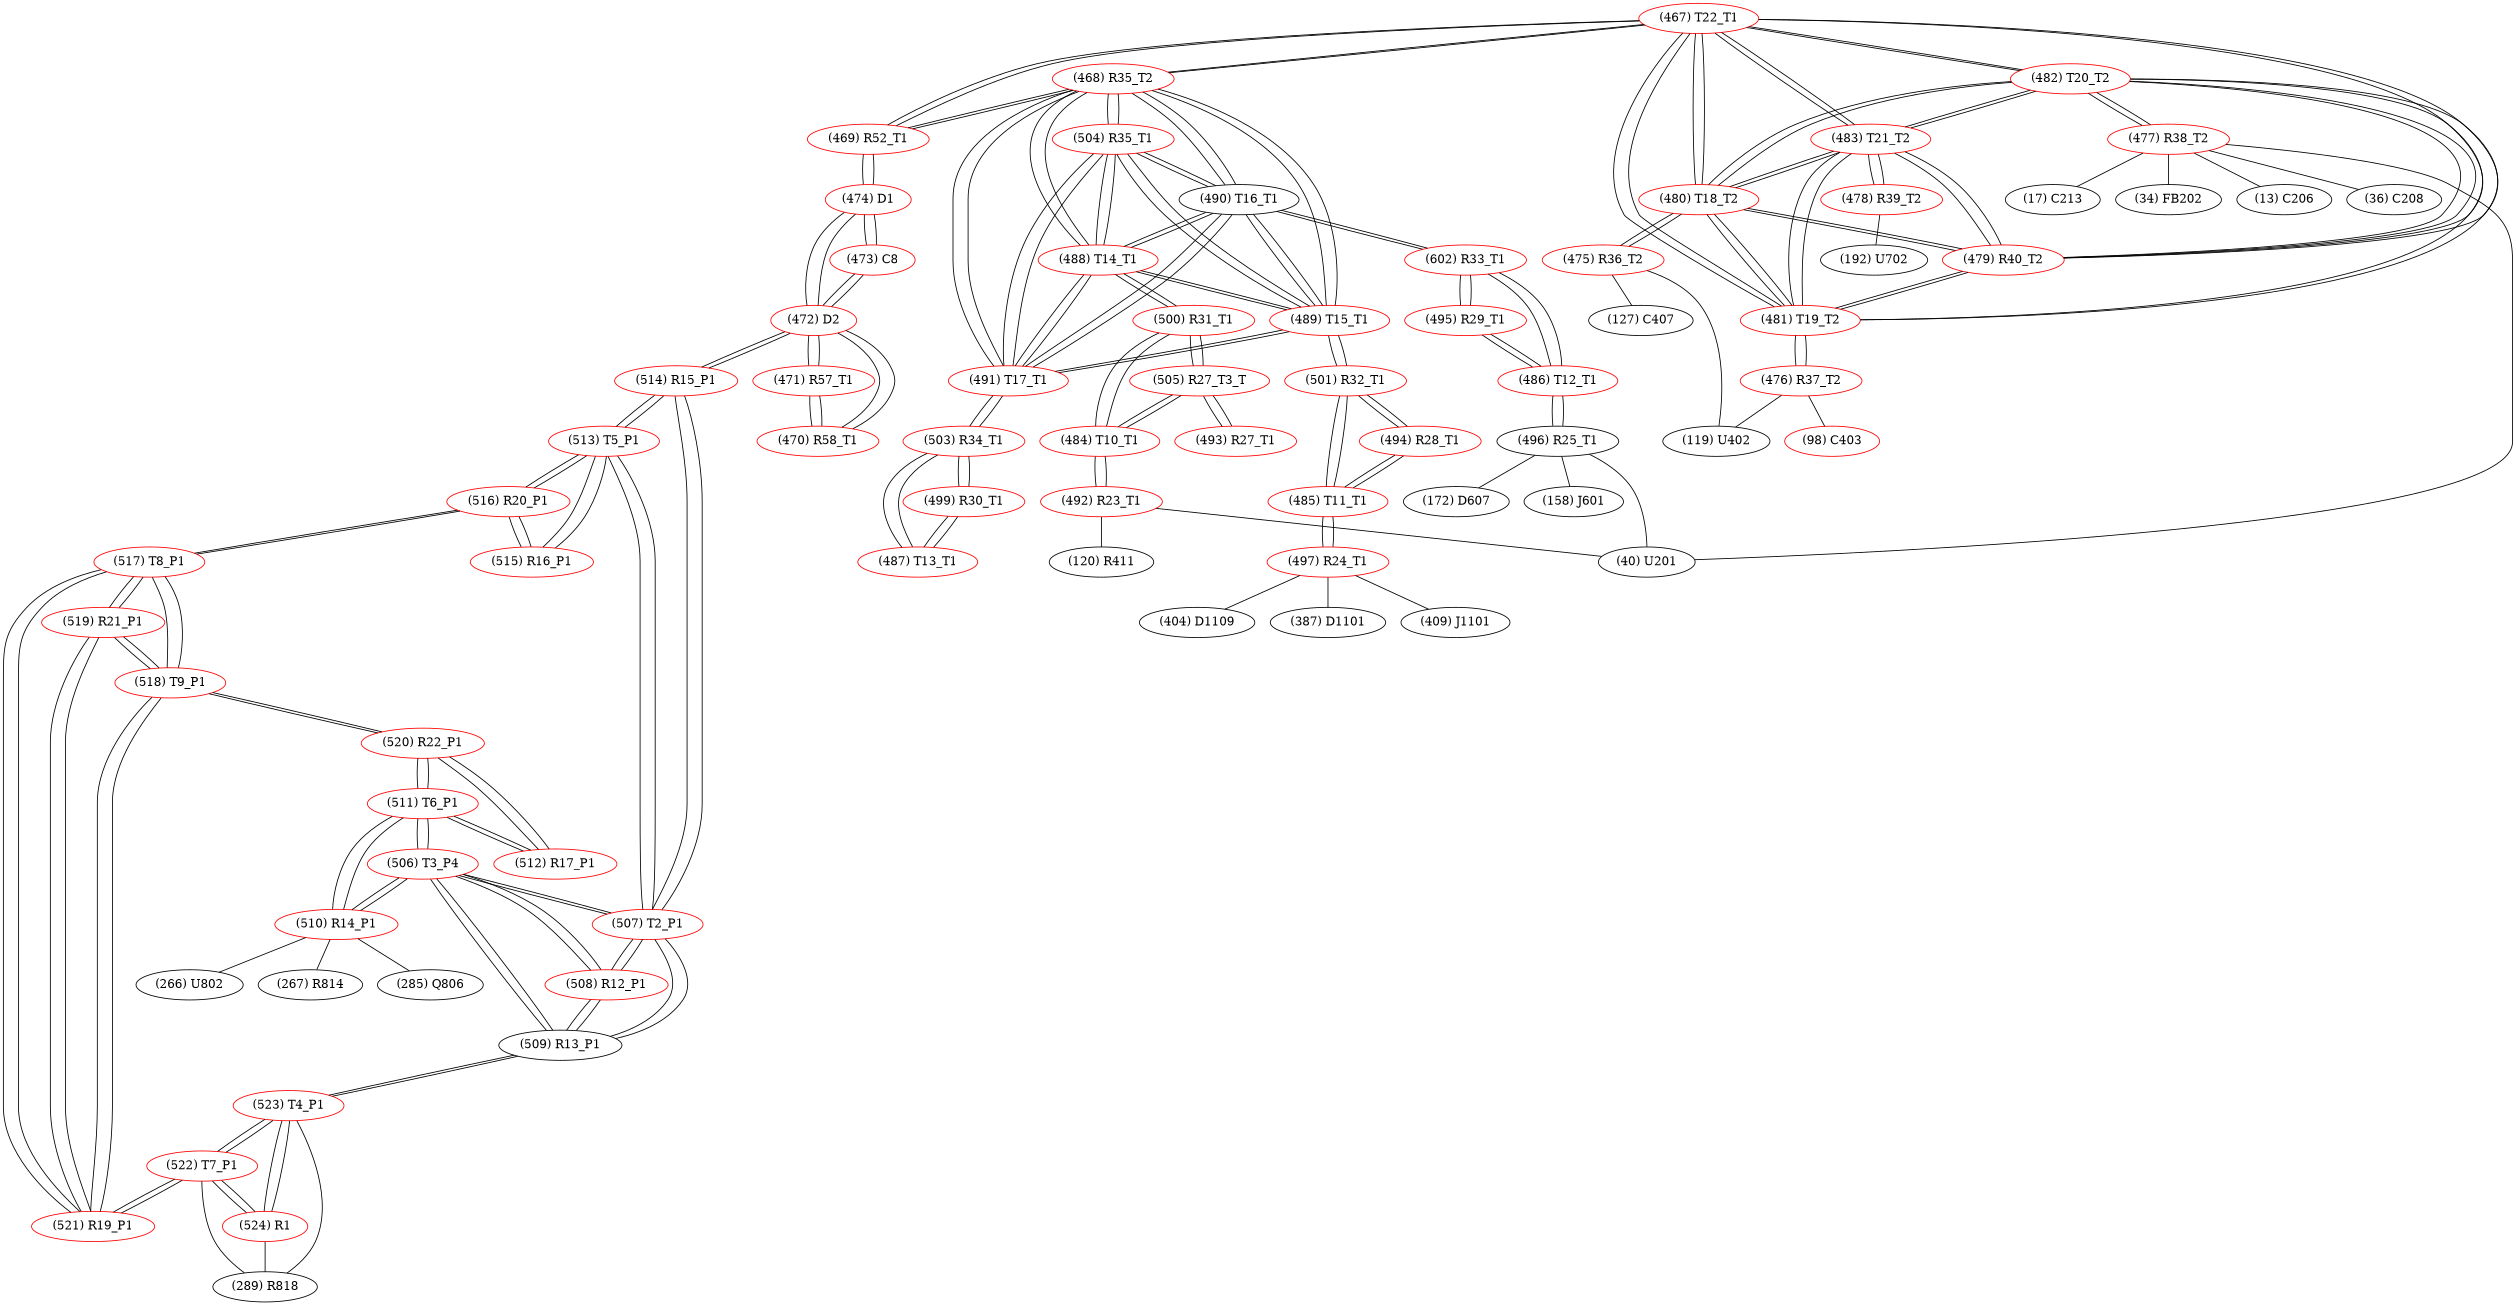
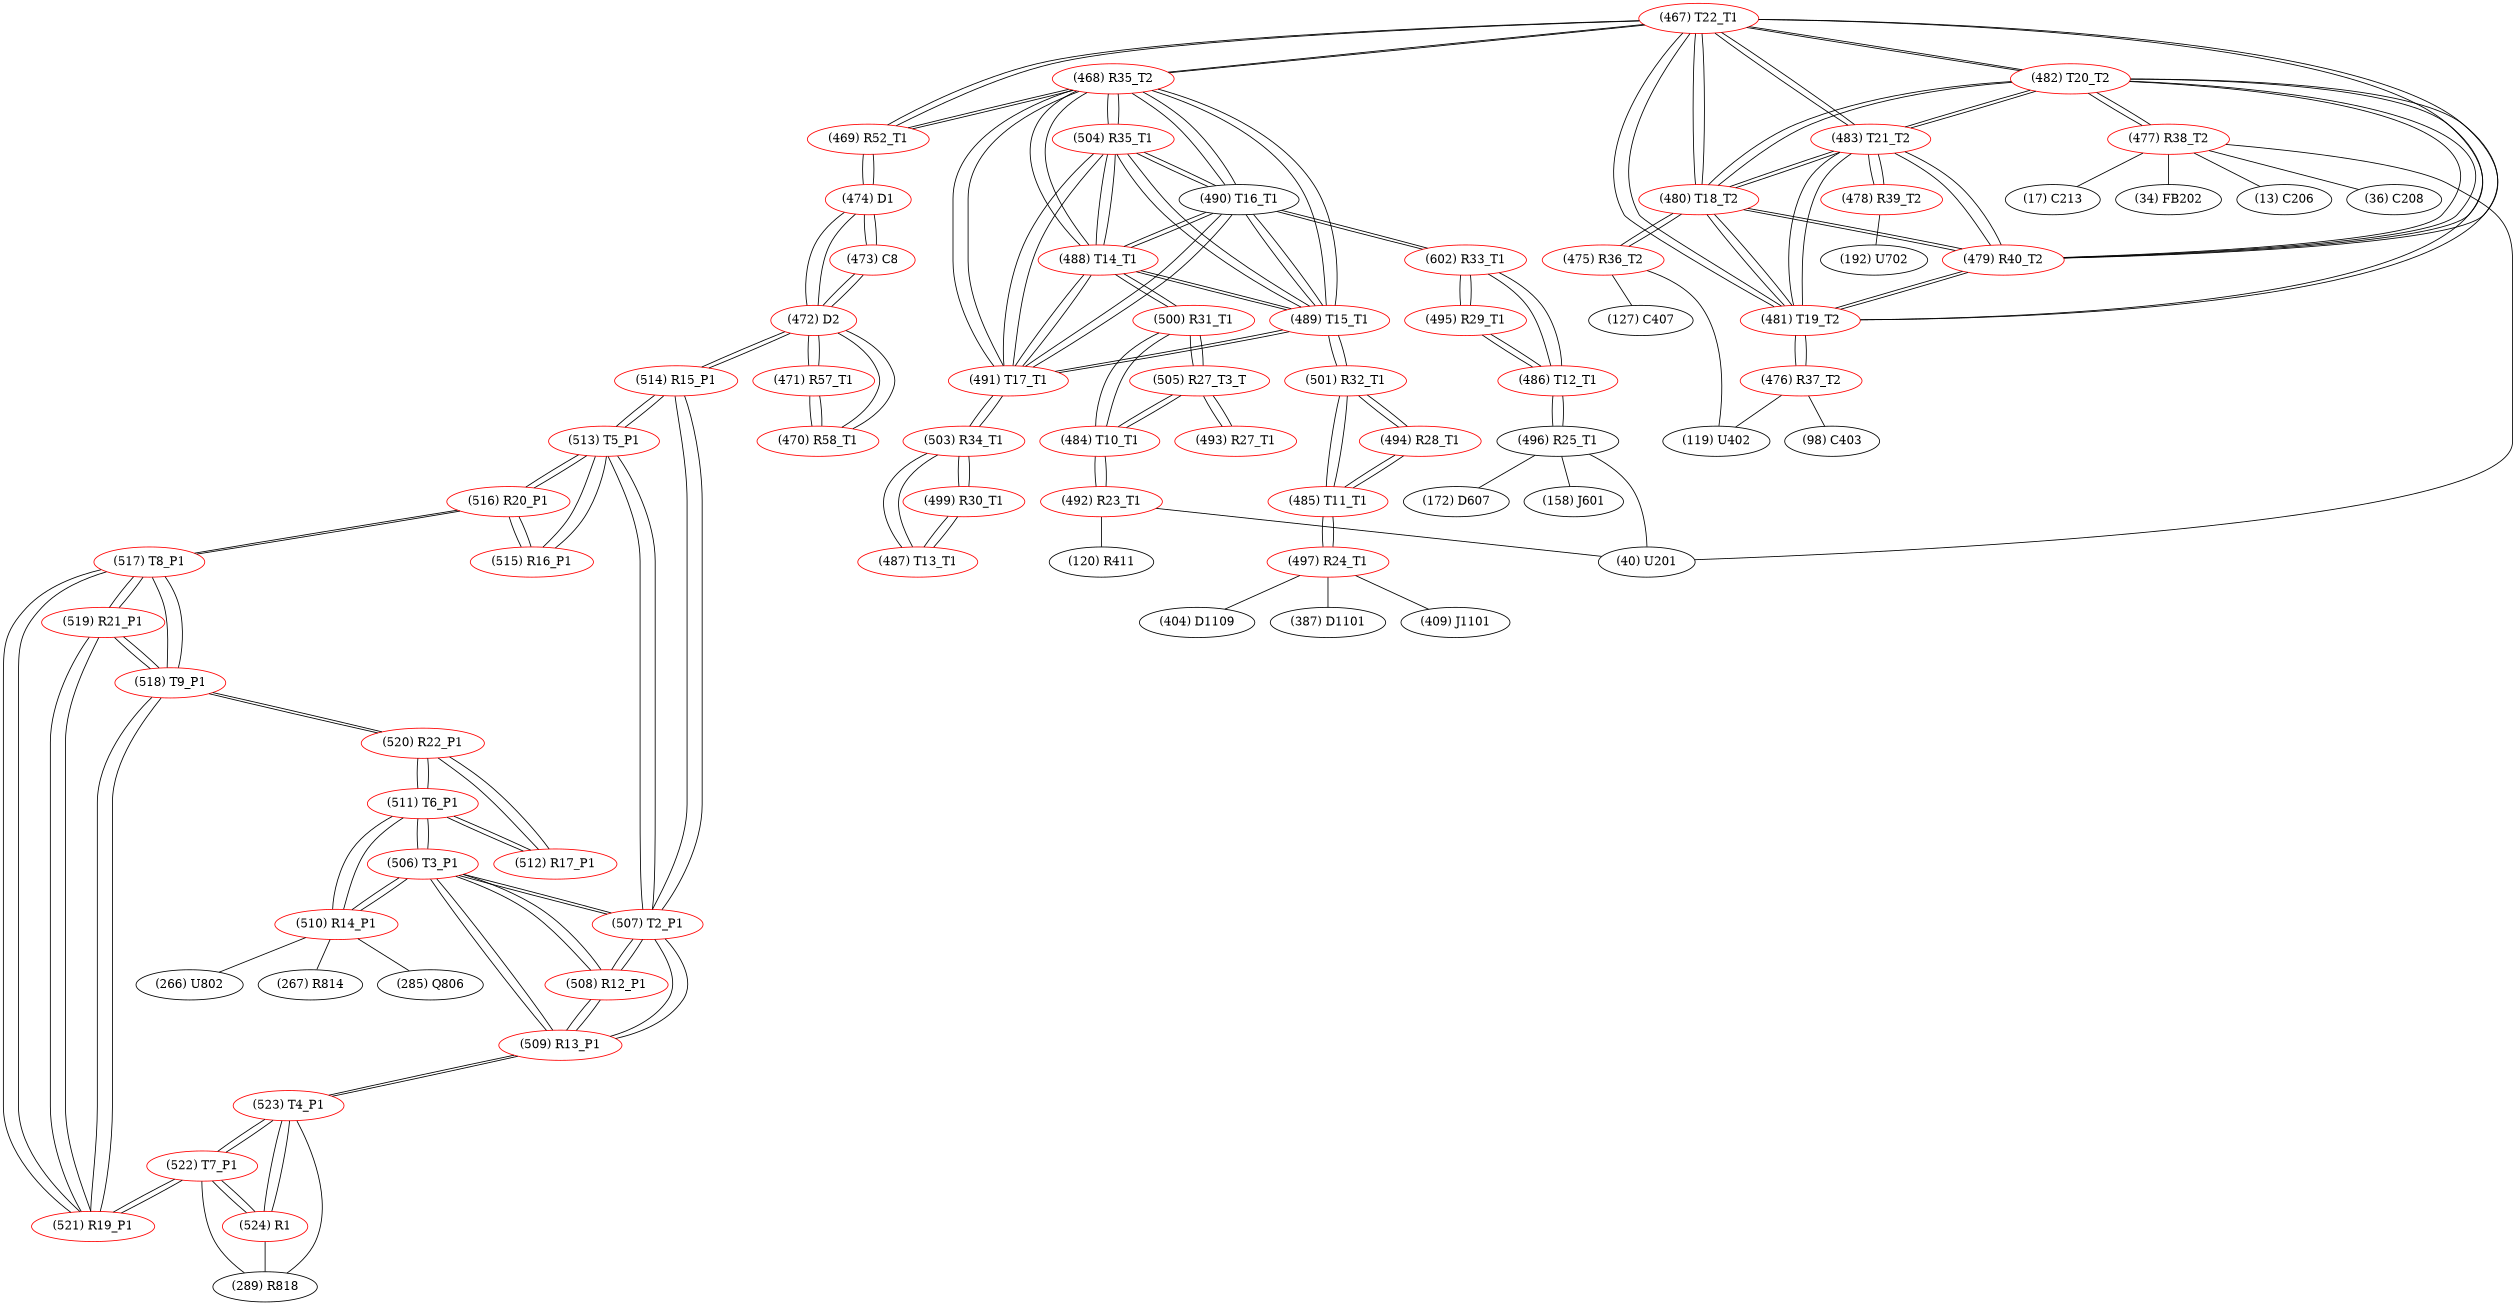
node "(98) C403": color red -> black
node "(506) T3_P4": label "(506) T3_P4" -> "(506) T3_P1"
node "(509) R13_P1": color black -> red
